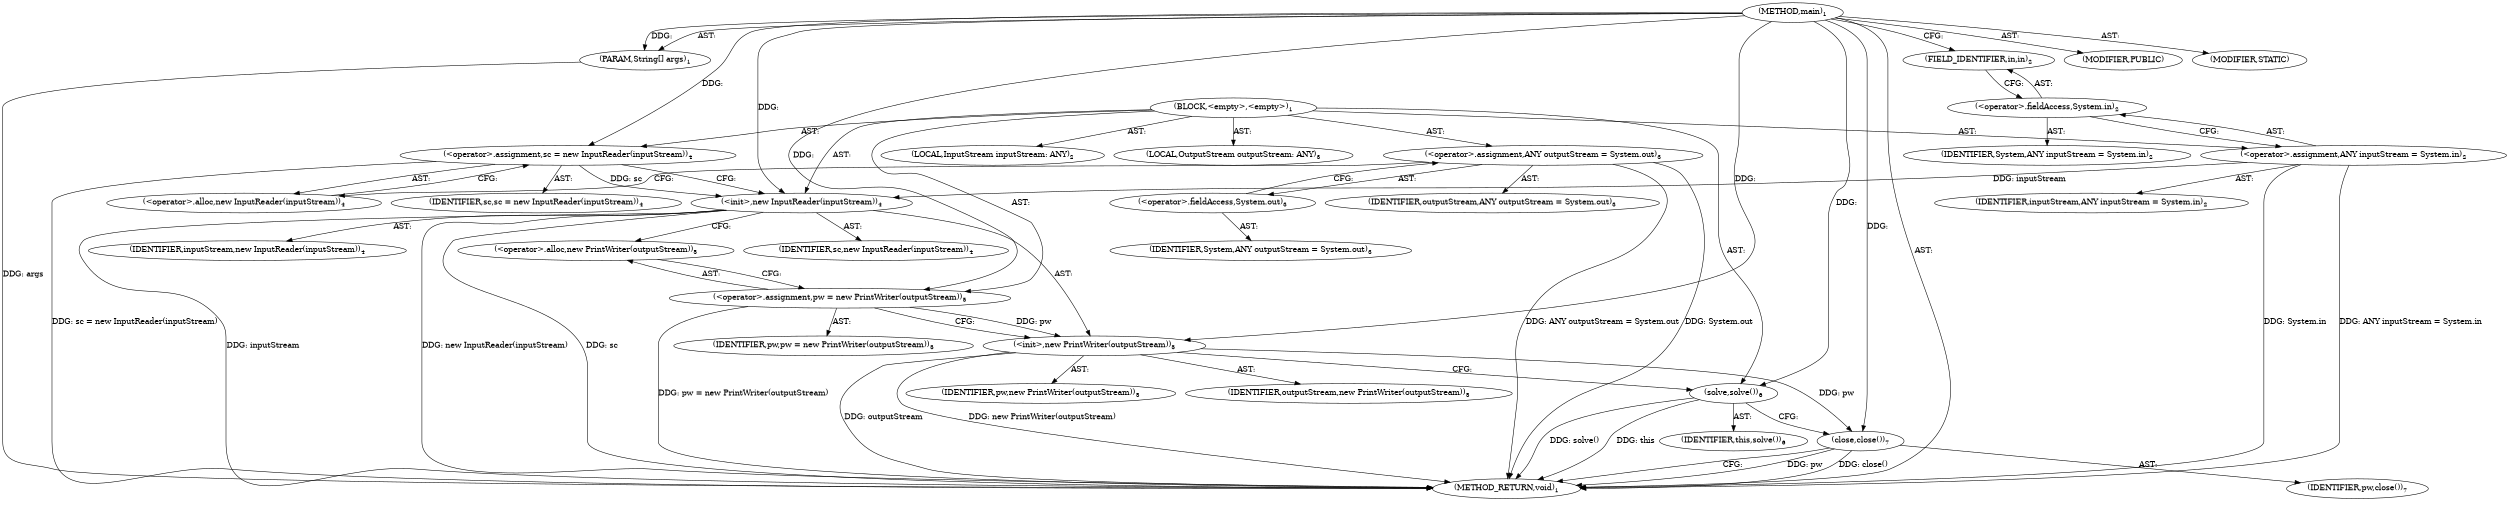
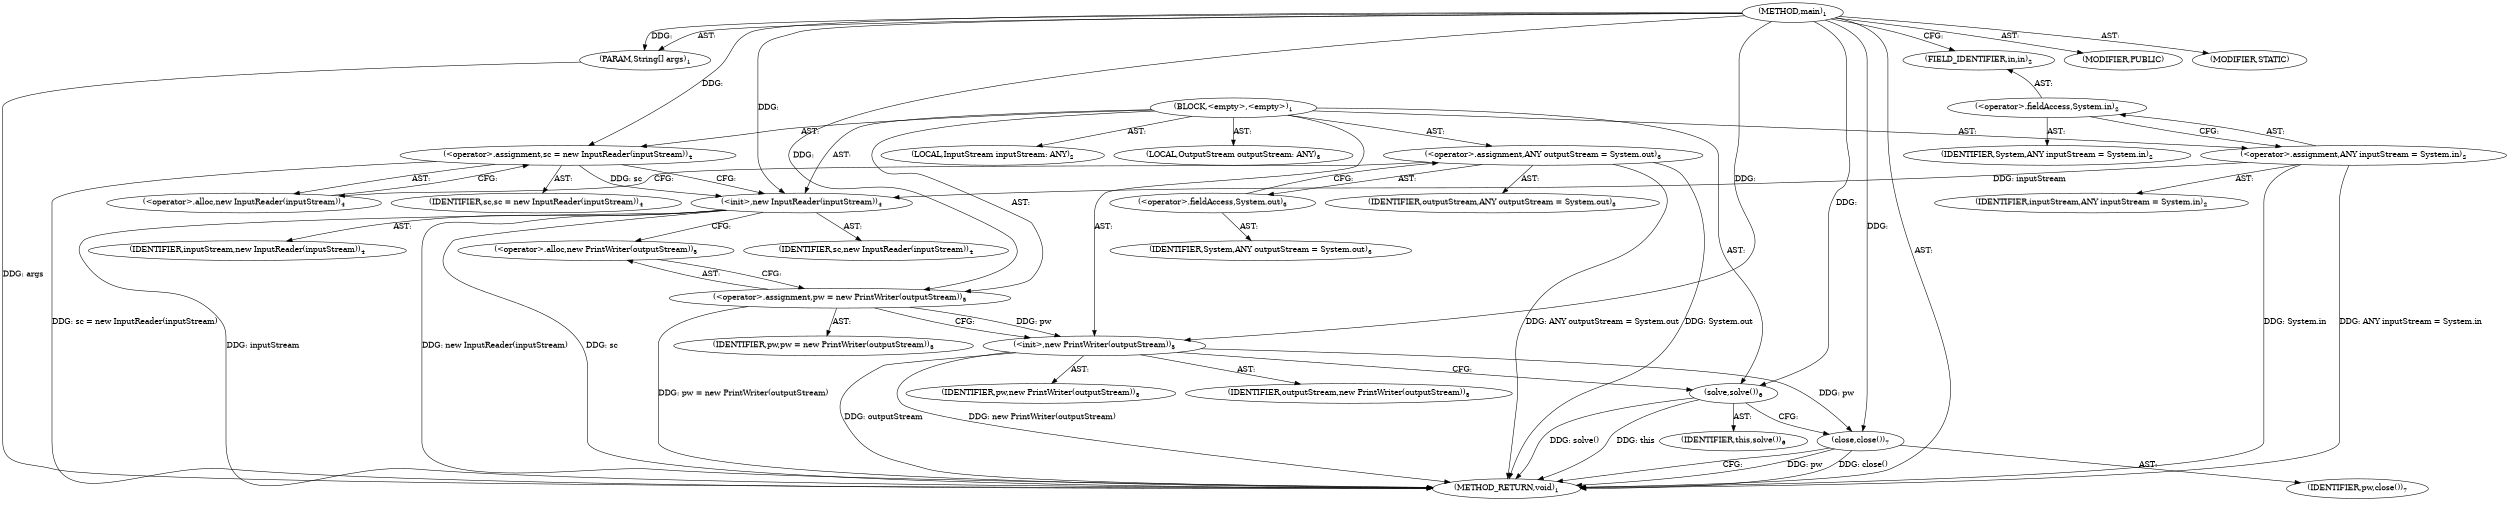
edge "(FIELD_IDENTIFIER,in,in)" -> "(<operator>.fieldAccess,System.in)": removed, label "CFG:"
edge "(<init>,new InputReader(inputStream))" -> "(<init>,new PrintWriter(outputStream))": now "(BLOCK,<empty>,<empty>)" -> "(<init>,new PrintWriter(outputStream))"
